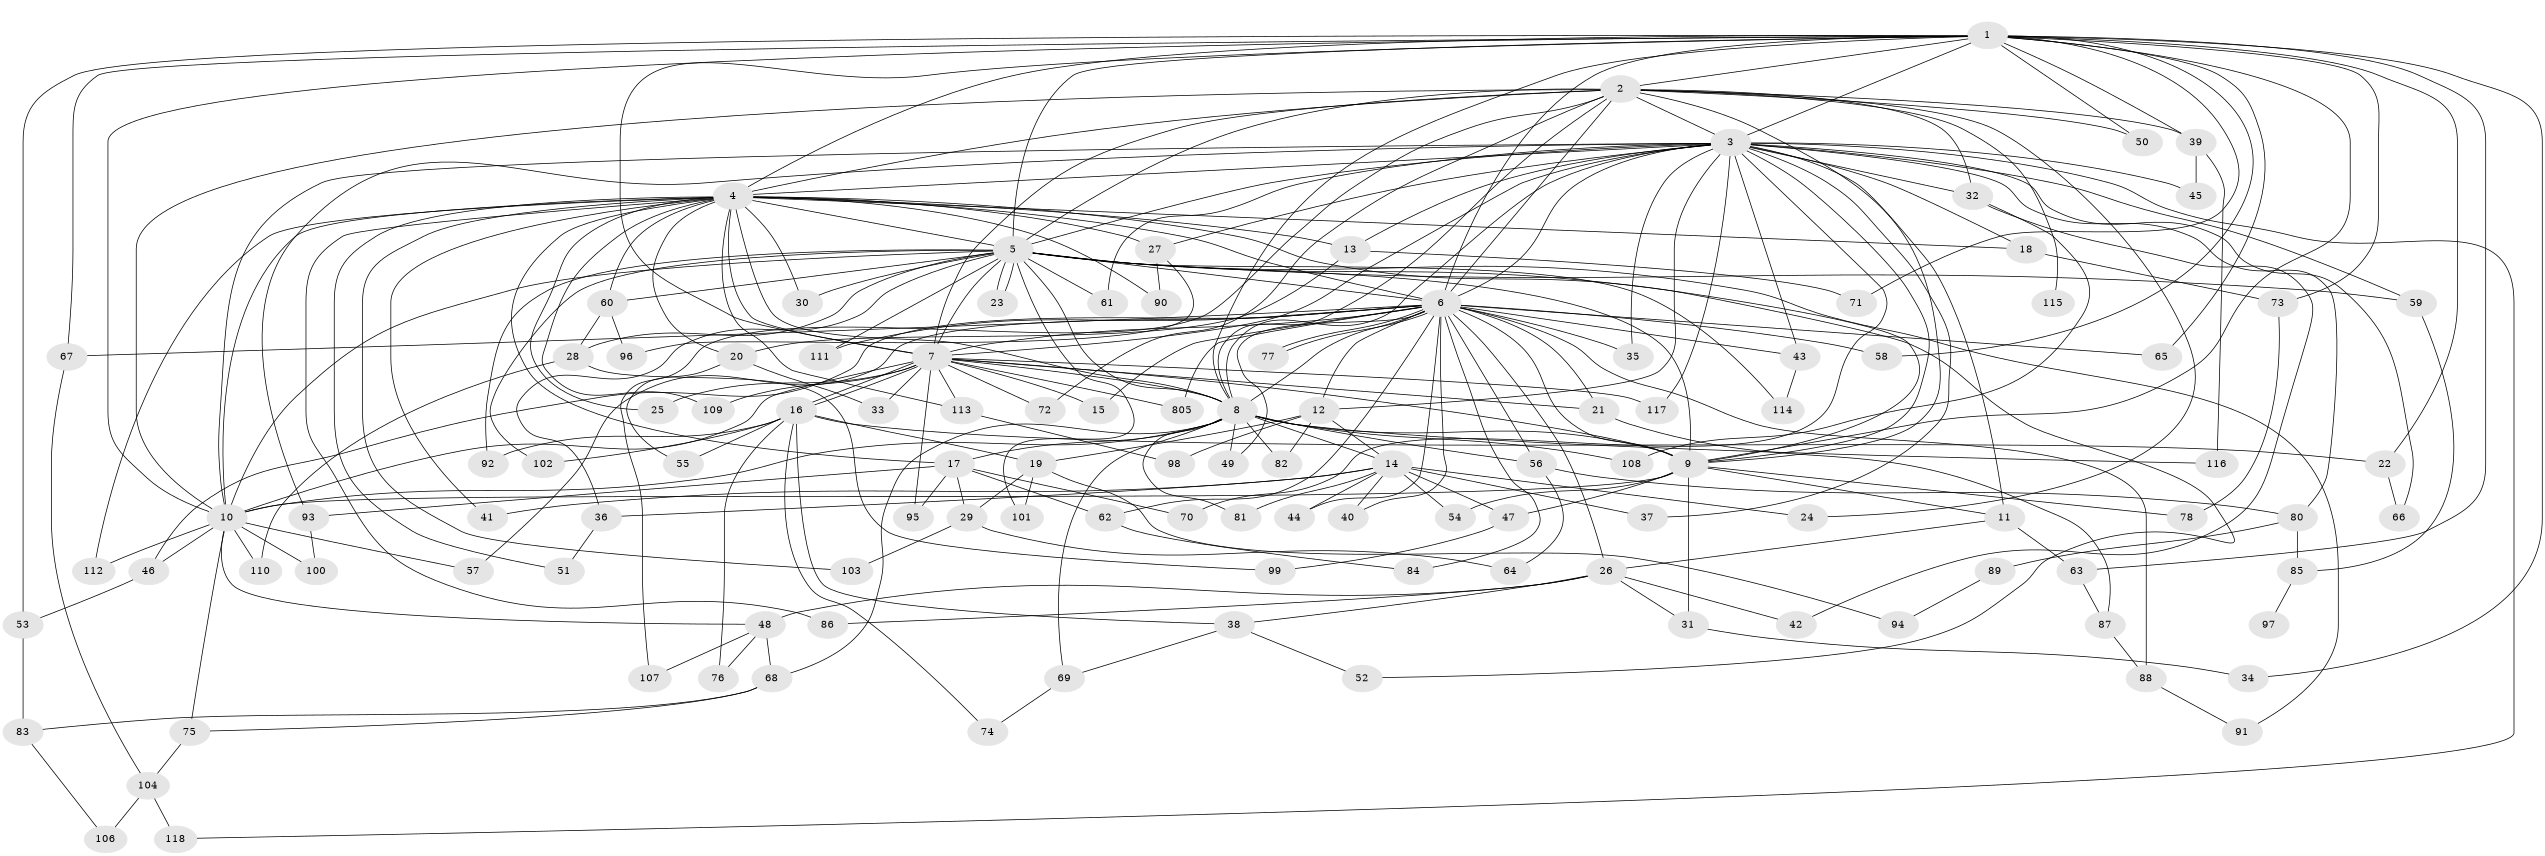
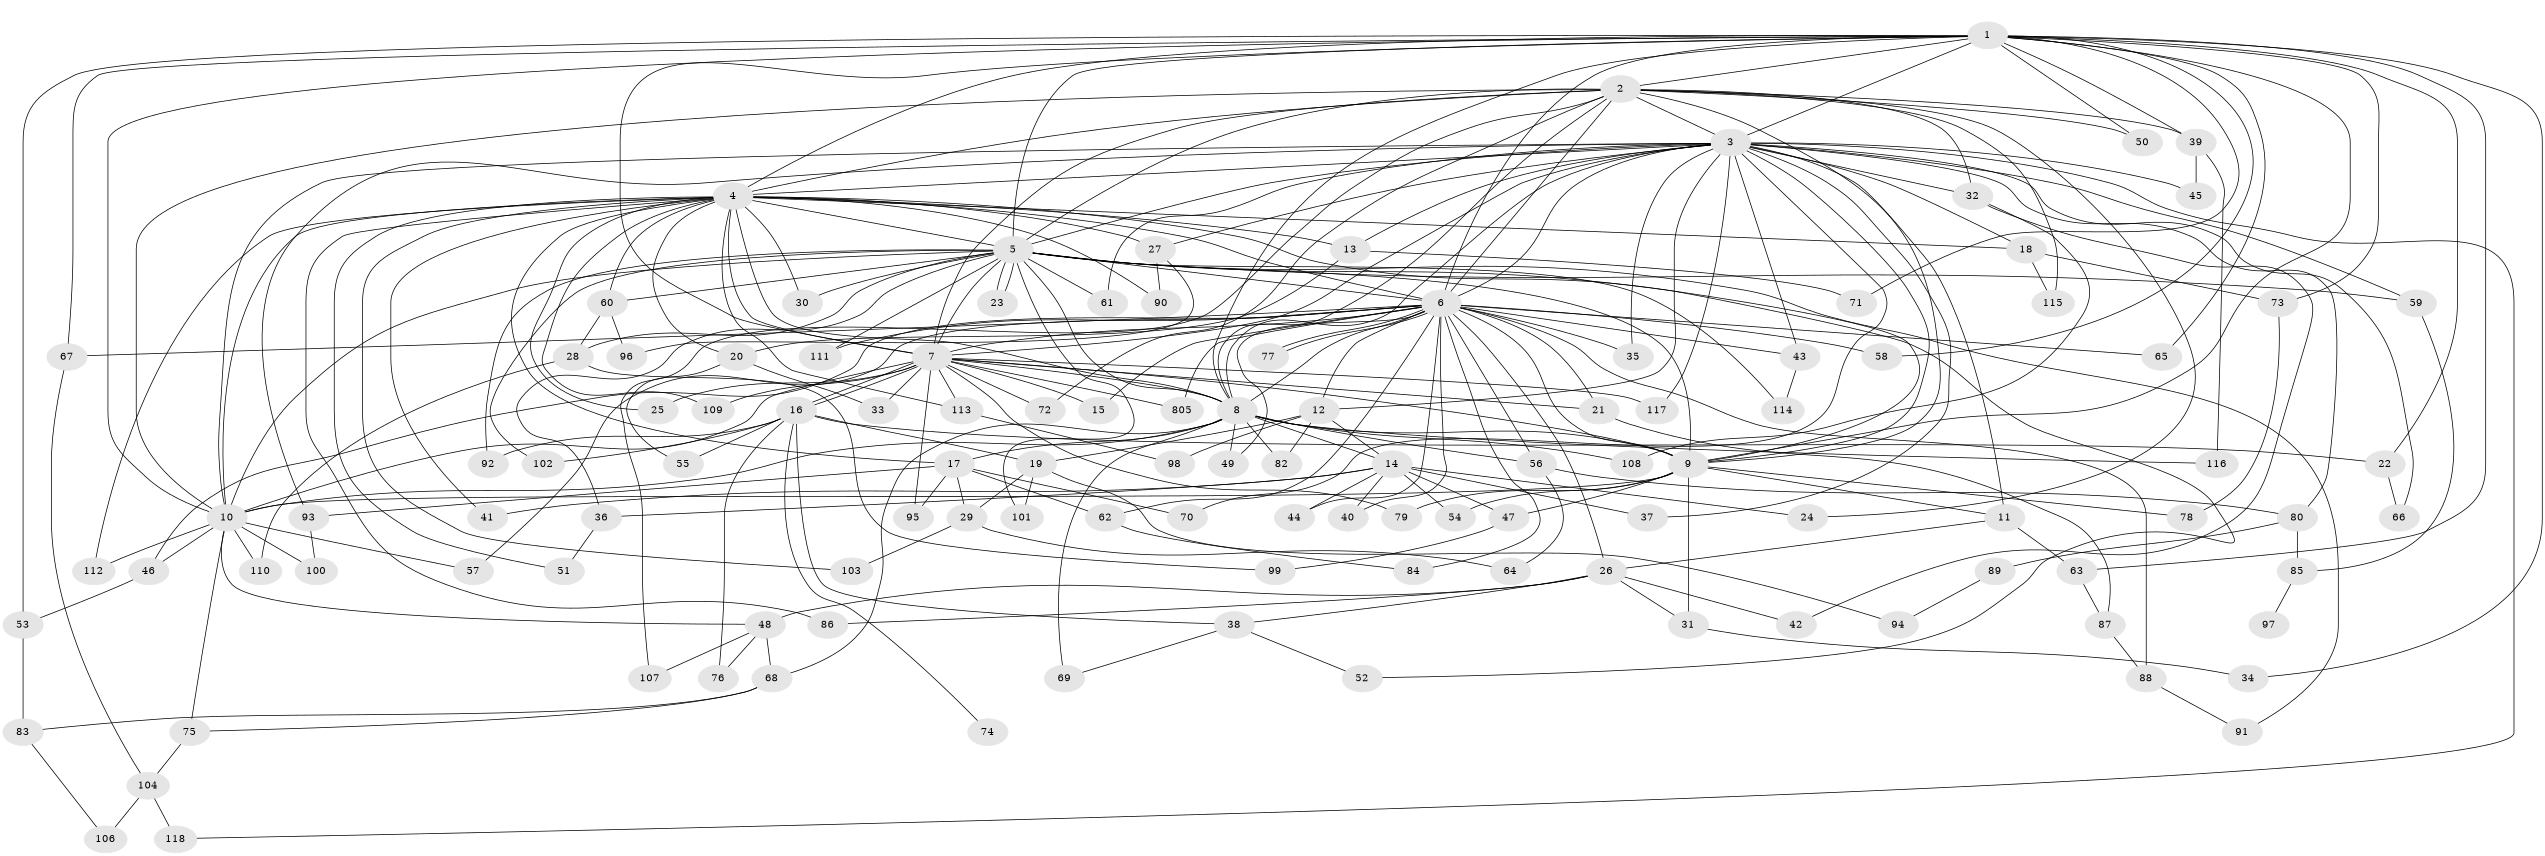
edge "18" -- "115": added
node "81": removed
node "79": added
edge "69" -- "74": removed
